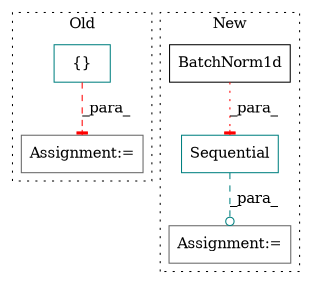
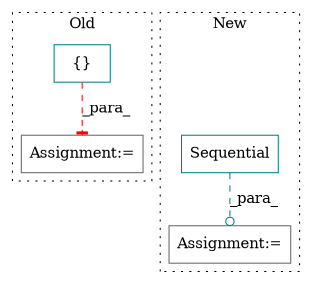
node "BatchNorm1d": removed
